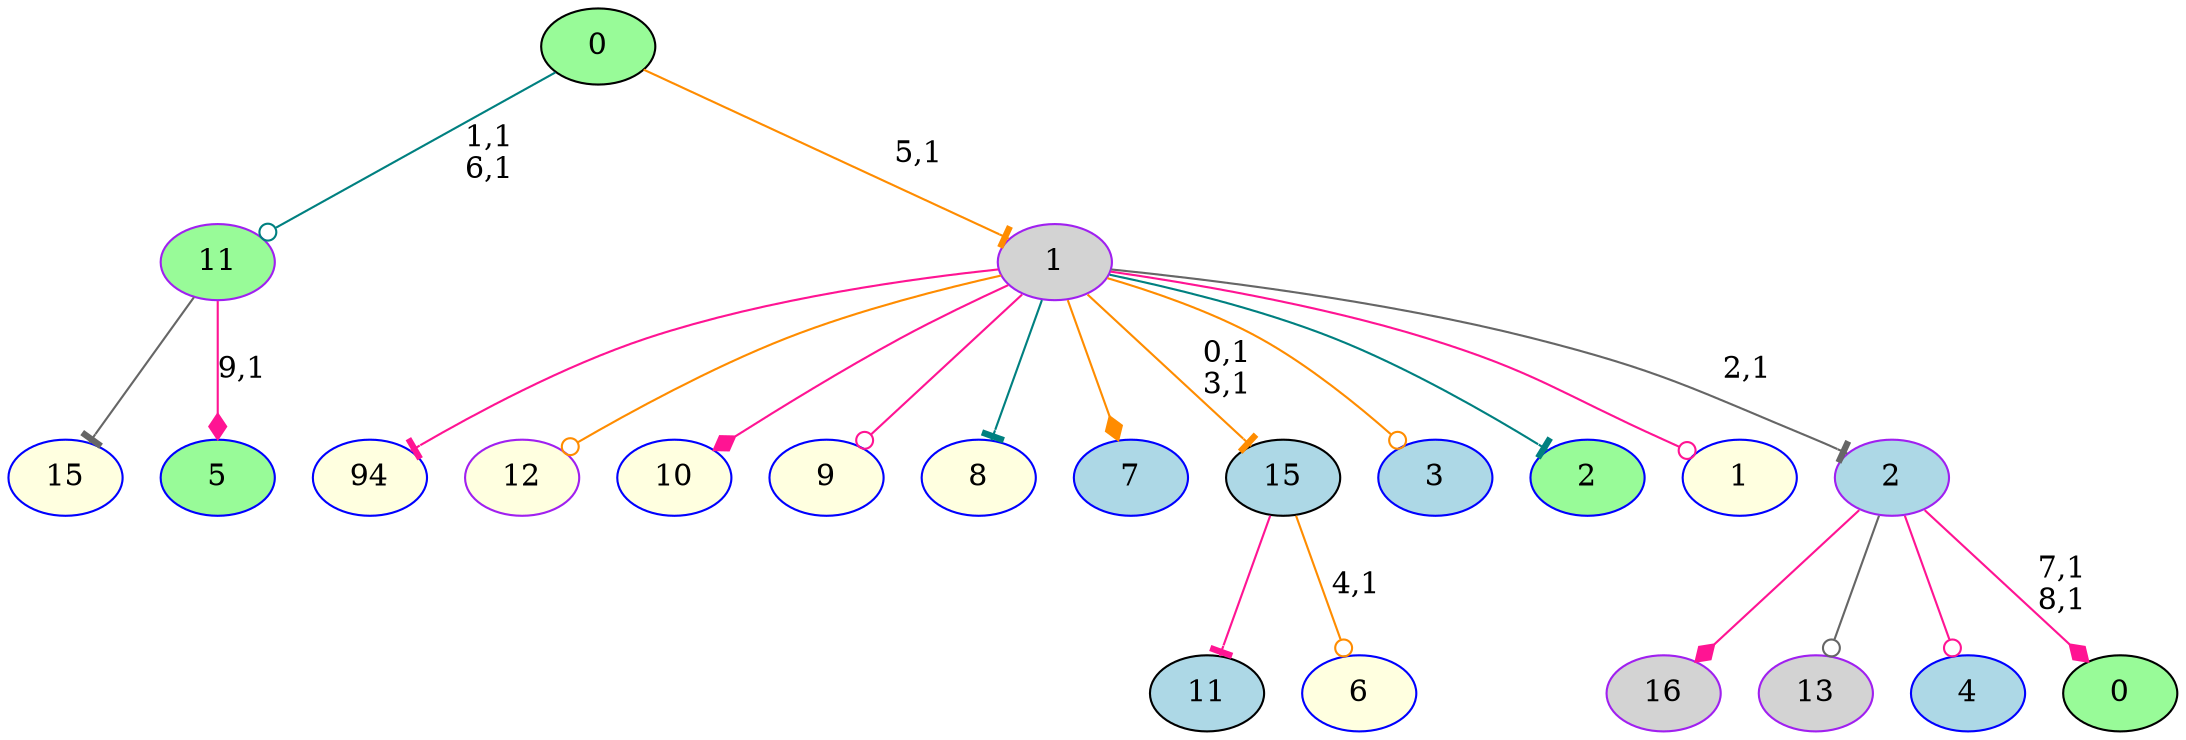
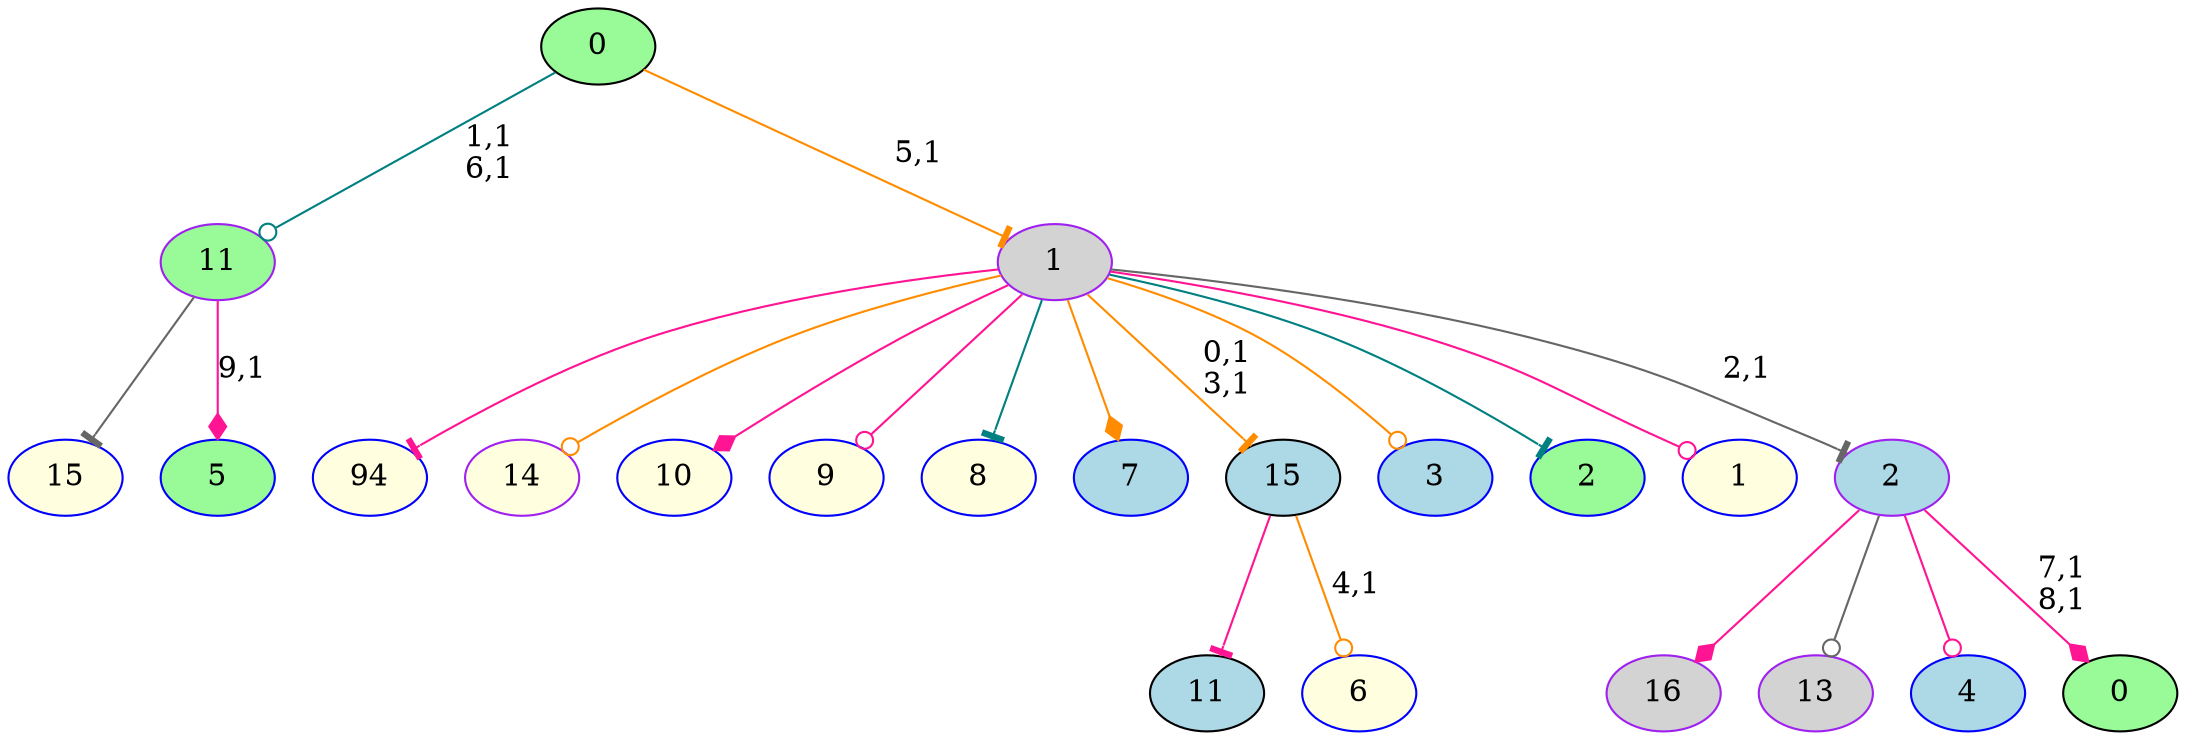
node "12": label "12" -> "14"
